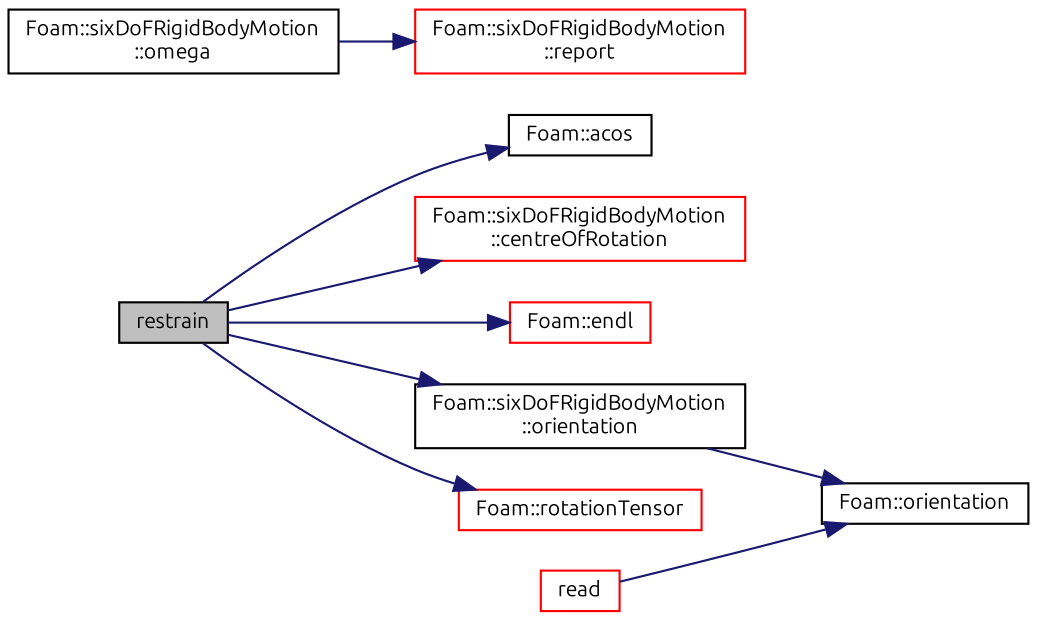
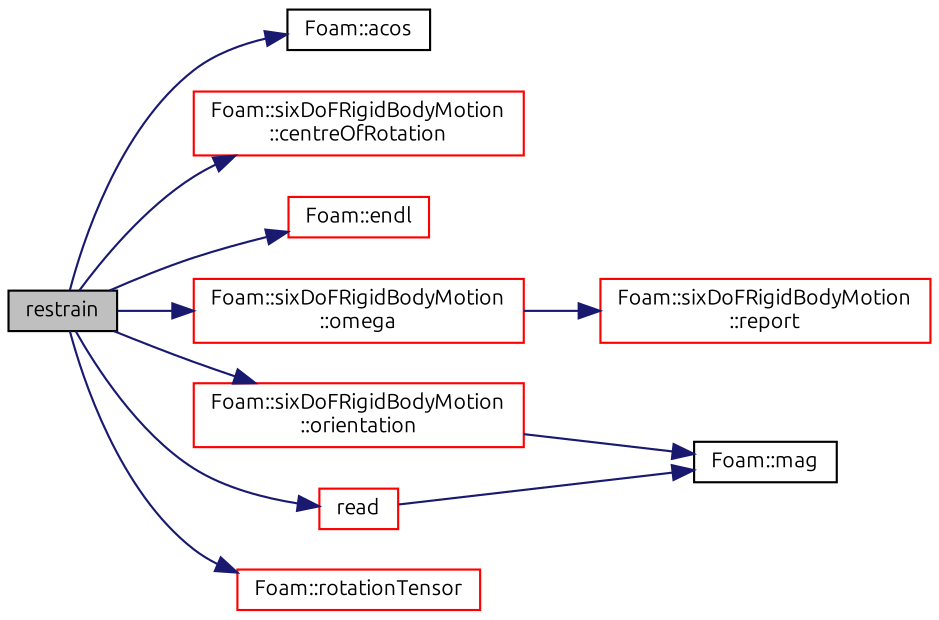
node "Foam::sixDoFRigidBodyMotion ::omega": color black -> red
edge "restrain" -> "Foam::sixDoFRigidBodyMotion ::omega": added
node "Foam::sixDoFRigidBodyMotion ::orientation": color black -> red
edge "restrain" -> "read": added
node "Foam::orientation": label "Foam::orientation" -> "Foam::mag"
